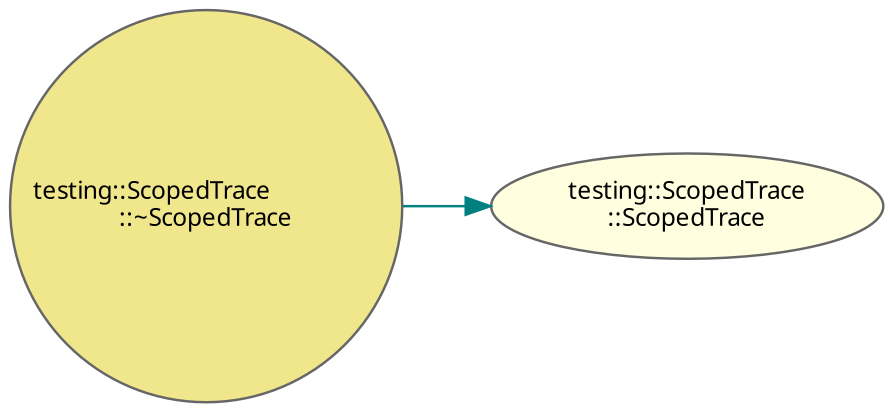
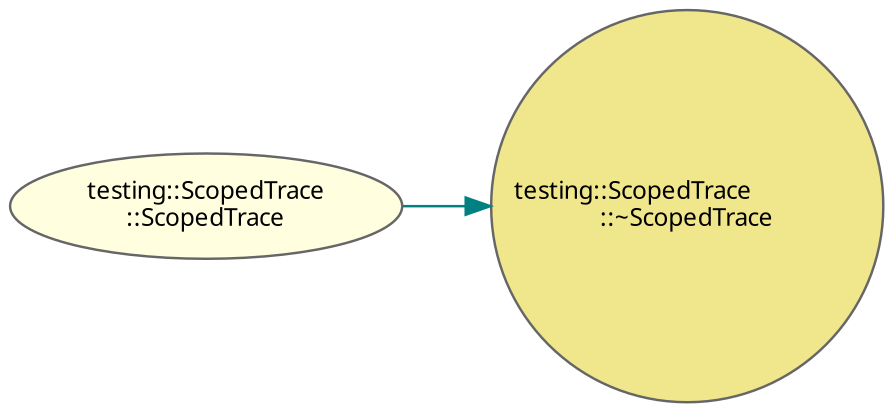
edge "testing::ScopedTrace ::~ScopedTrace" -> "testing::ScopedTrace ::ScopedTrace": reversed
